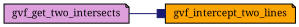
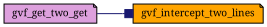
node "gvf_get_two_intersects": label "gvf_get_two_intersects" -> "gvf_get_two_get"
